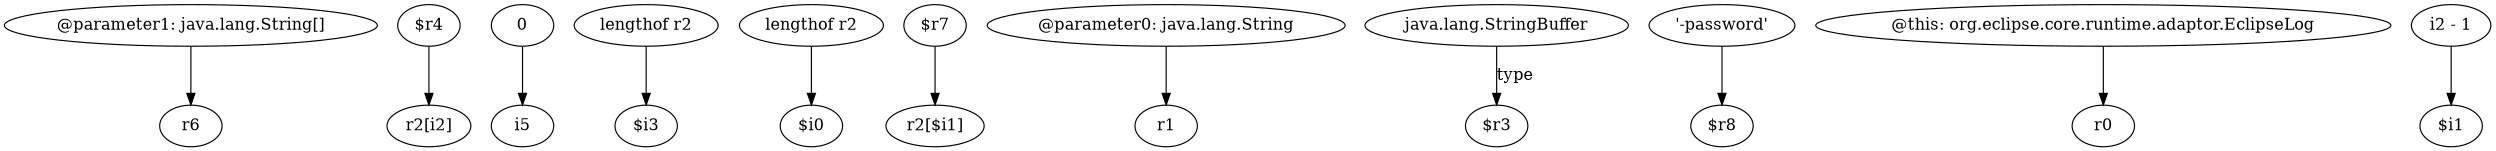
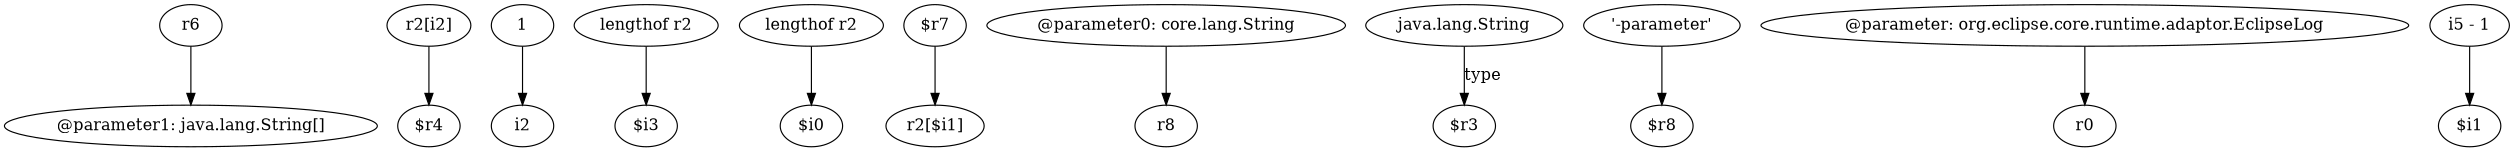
node "0": label "0" -> "1"
node "@parameter0: java.lang.String": label "@parameter0: java.lang.String" -> "@parameter0: core.lang.String"
node "java.lang.StringBuffer": label "java.lang.StringBuffer" -> "java.lang.String"
node "'-password'": label "'-password'" -> "'-parameter'"
node "@this: org.eclipse.core.runtime.adaptor.EclipseLog": label "@this: org.eclipse.core.runtime.adaptor.EclipseLog" -> "@parameter: org.eclipse.core.runtime.adaptor.EclipseLog"
node "i2 - 1": label "i2 - 1" -> "i5 - 1"
edge "@parameter1: java.lang.String[]" -> "r6": reversed
edge "$r4" -> "r2[i2]": reversed
node "i5": label "i5" -> "i2"
node "r1": label "r1" -> "r8"
